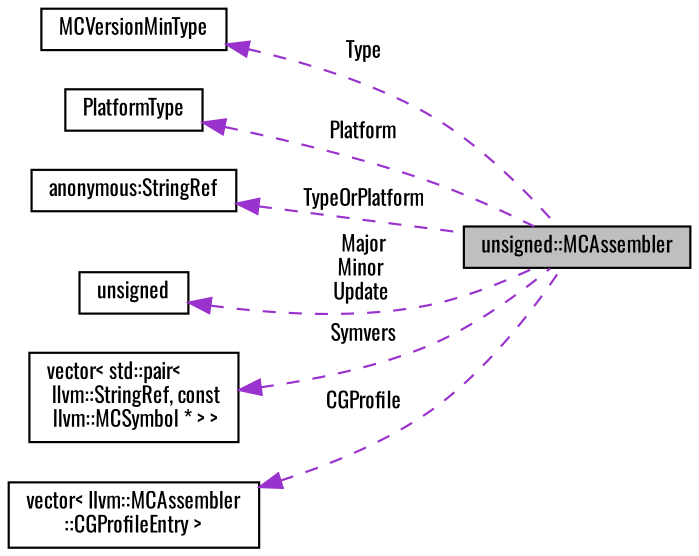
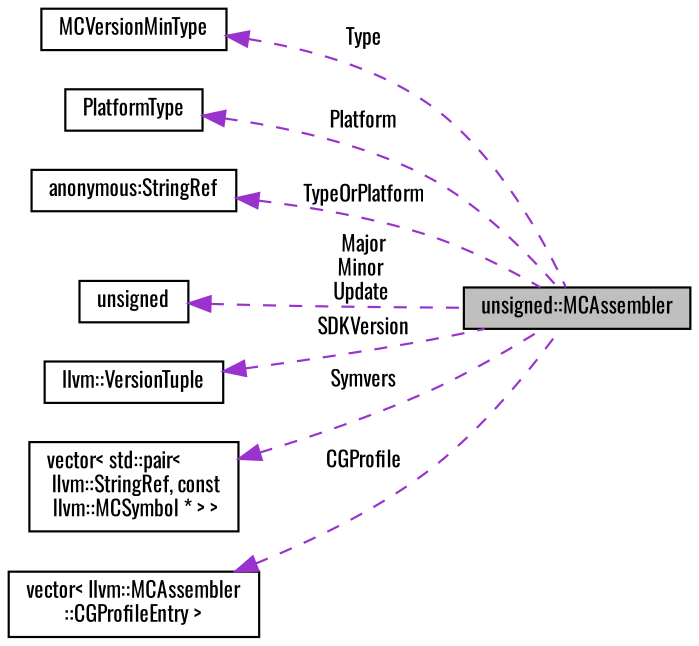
node "llvm::VersionTuple": added
